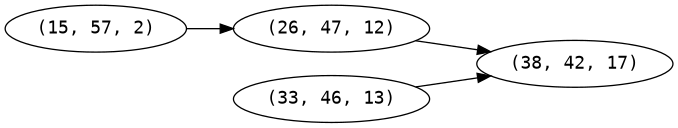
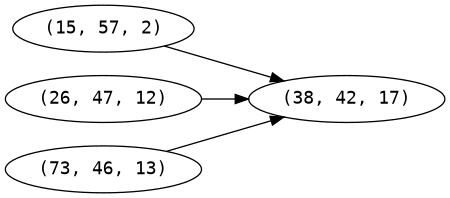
edge "(15, 57, 2)" -> "(26, 47, 12)": now "(15, 57, 2)" -> "(38, 42, 17)"
node "(33, 46, 13)": label "(33, 46, 13)" -> "(73, 46, 13)"
